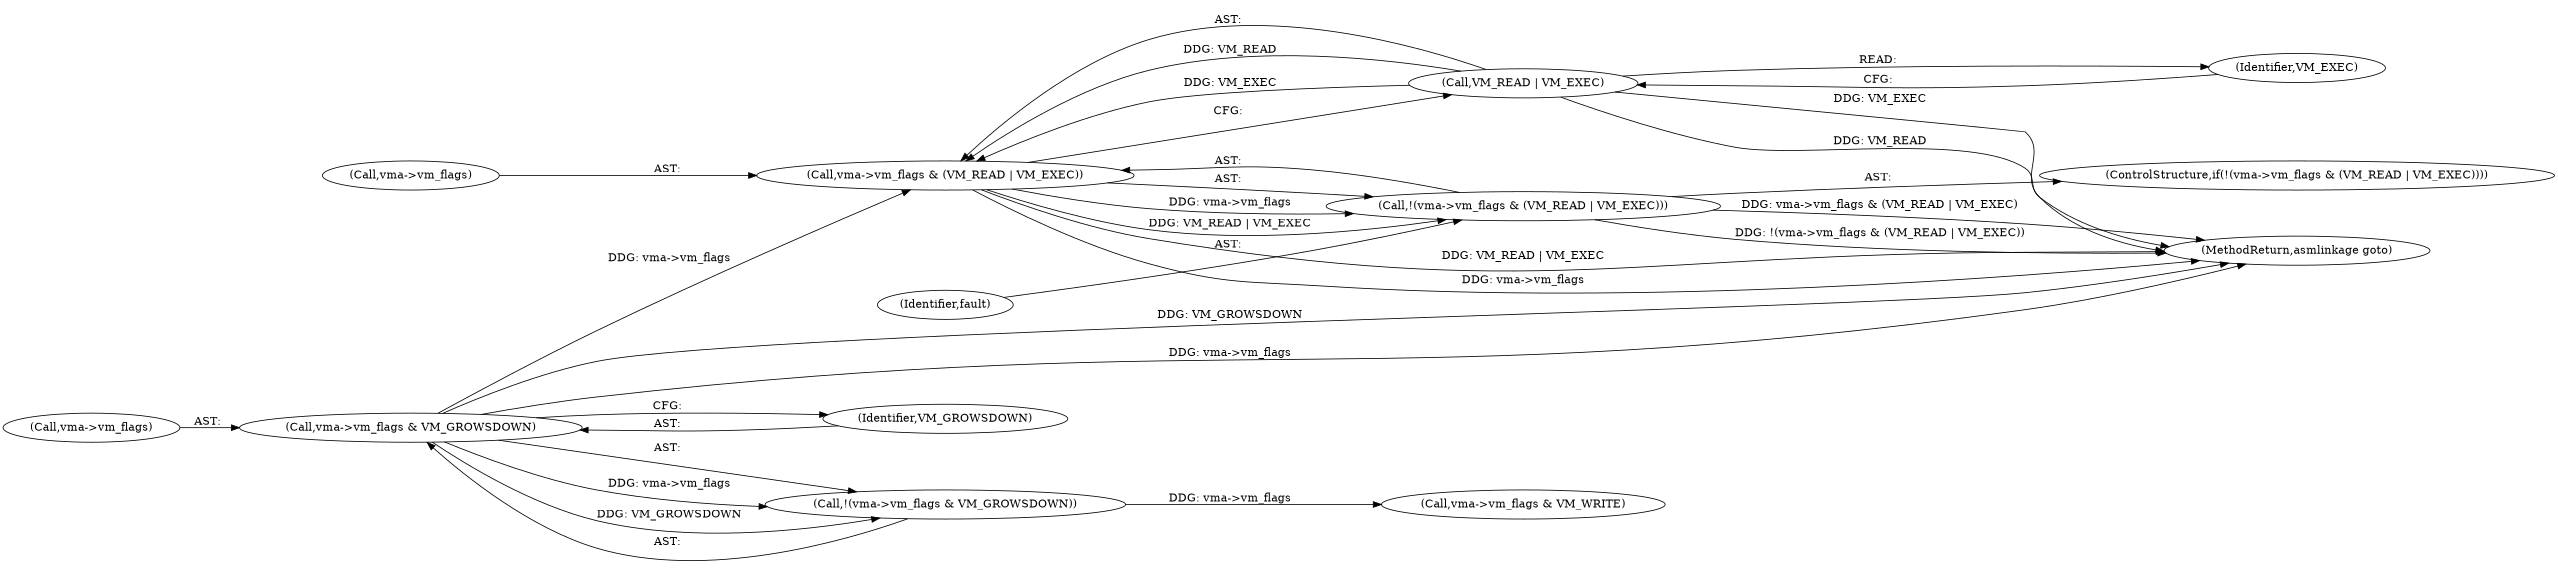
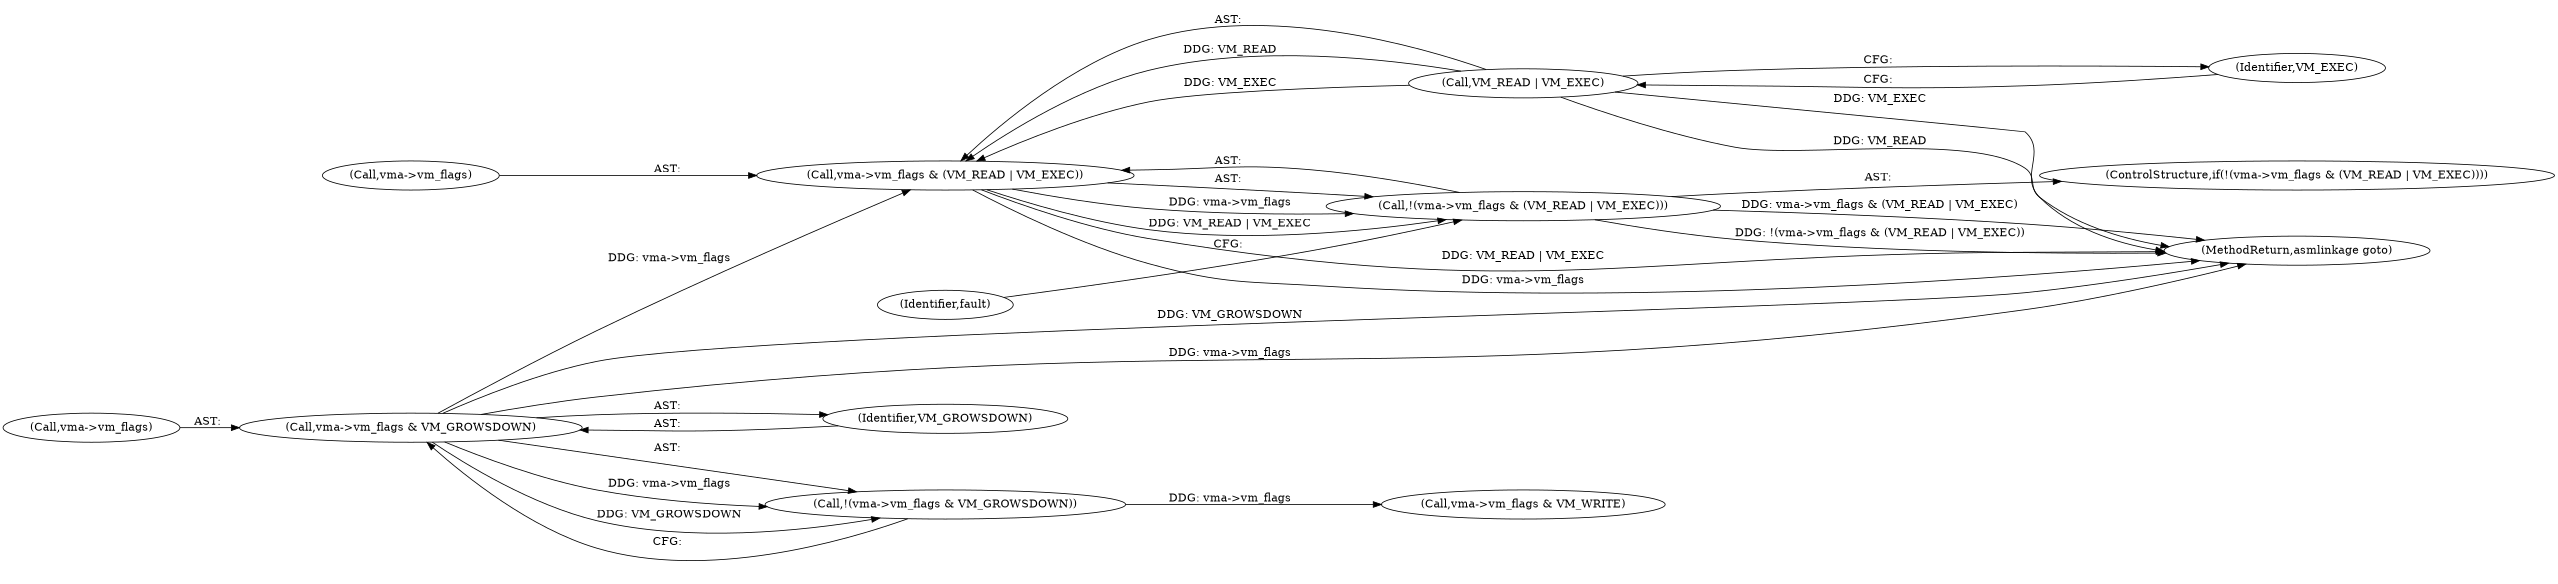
edge "(Call,VM_READ | VM_EXEC)" -> "(Identifier,VM_EXEC)": label "READ: " -> "CFG: "
edge "(Call,vma->vm_flags & (VM_READ | VM_EXEC))" -> "(Call,VM_READ | VM_EXEC)": removed, label "CFG:"
edge "(Identifier,fault)" -> "(Call,!(vma->vm_flags & (VM_READ | VM_EXEC)))": label "AST: " -> "CFG: "
edge "(Call,vma->vm_flags & VM_GROWSDOWN)" -> "(Identifier,VM_GROWSDOWN)": label "CFG: " -> "AST: "
edge "(Call,!(vma->vm_flags & VM_GROWSDOWN))" -> "(Call,vma->vm_flags & VM_GROWSDOWN)": label "AST: " -> "CFG: "
